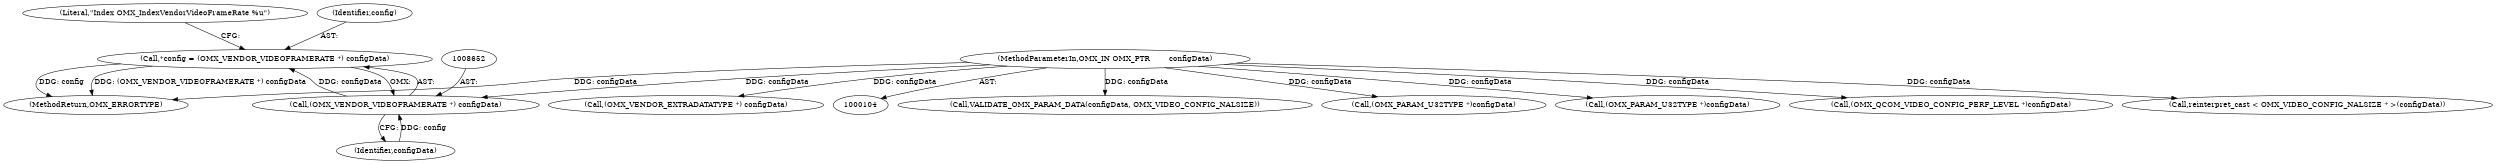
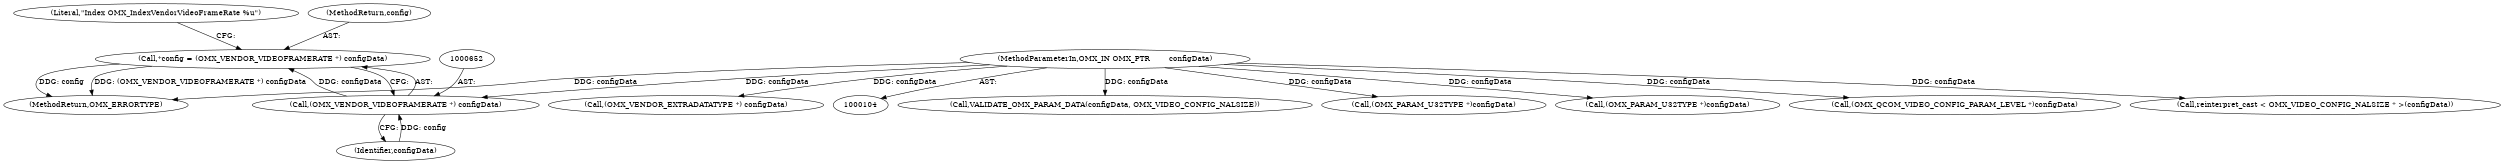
node "(Identifier,config)": label "(Identifier,config)" -> "(MethodReturn,config)"
node "1008652": label "1008652" -> "1000652"
edge "(Call,*config = (OMX_VENDOR_VIDEOFRAMERATE *) configData)" -> "(Call,(OMX_VENDOR_VIDEOFRAMERATE *) configData)": label "OMX: " -> "CFG: "
node "(Call,(OMX_QCOM_VIDEO_CONFIG_PERF_LEVEL *)configData)": label "(Call,(OMX_QCOM_VIDEO_CONFIG_PERF_LEVEL *)configData)" -> "(Call,(OMX_QCOM_VIDEO_CONFIG_PARAM_LEVEL *)configData)"
